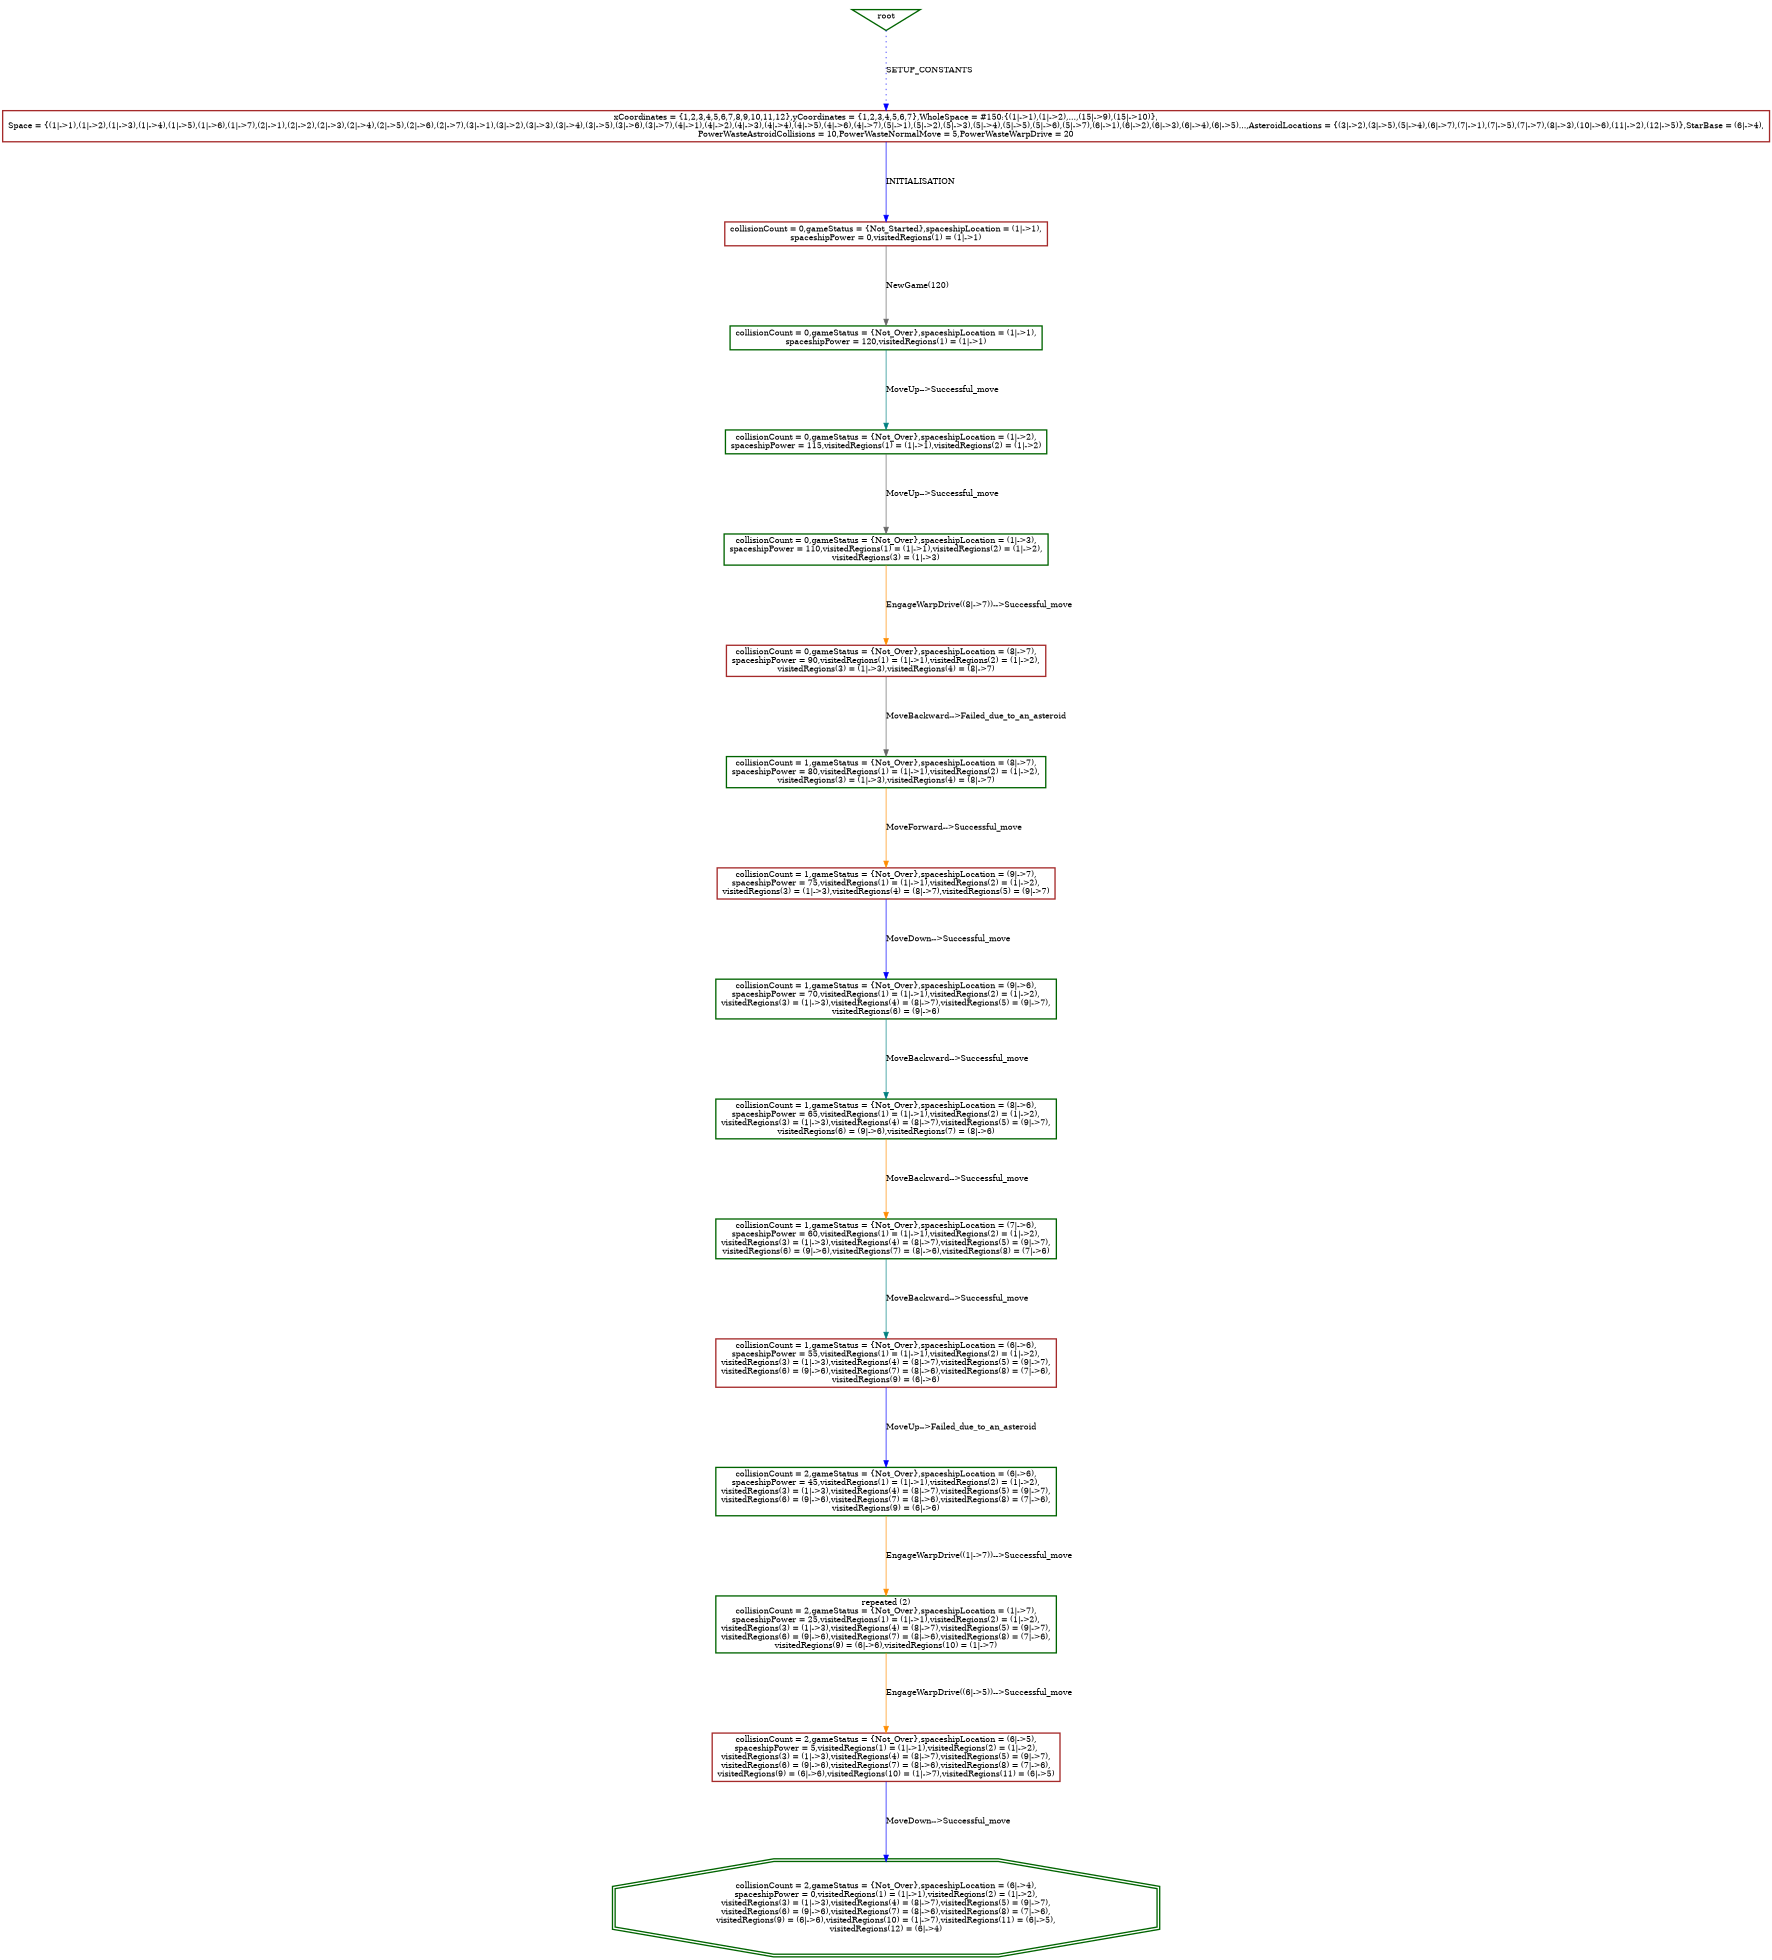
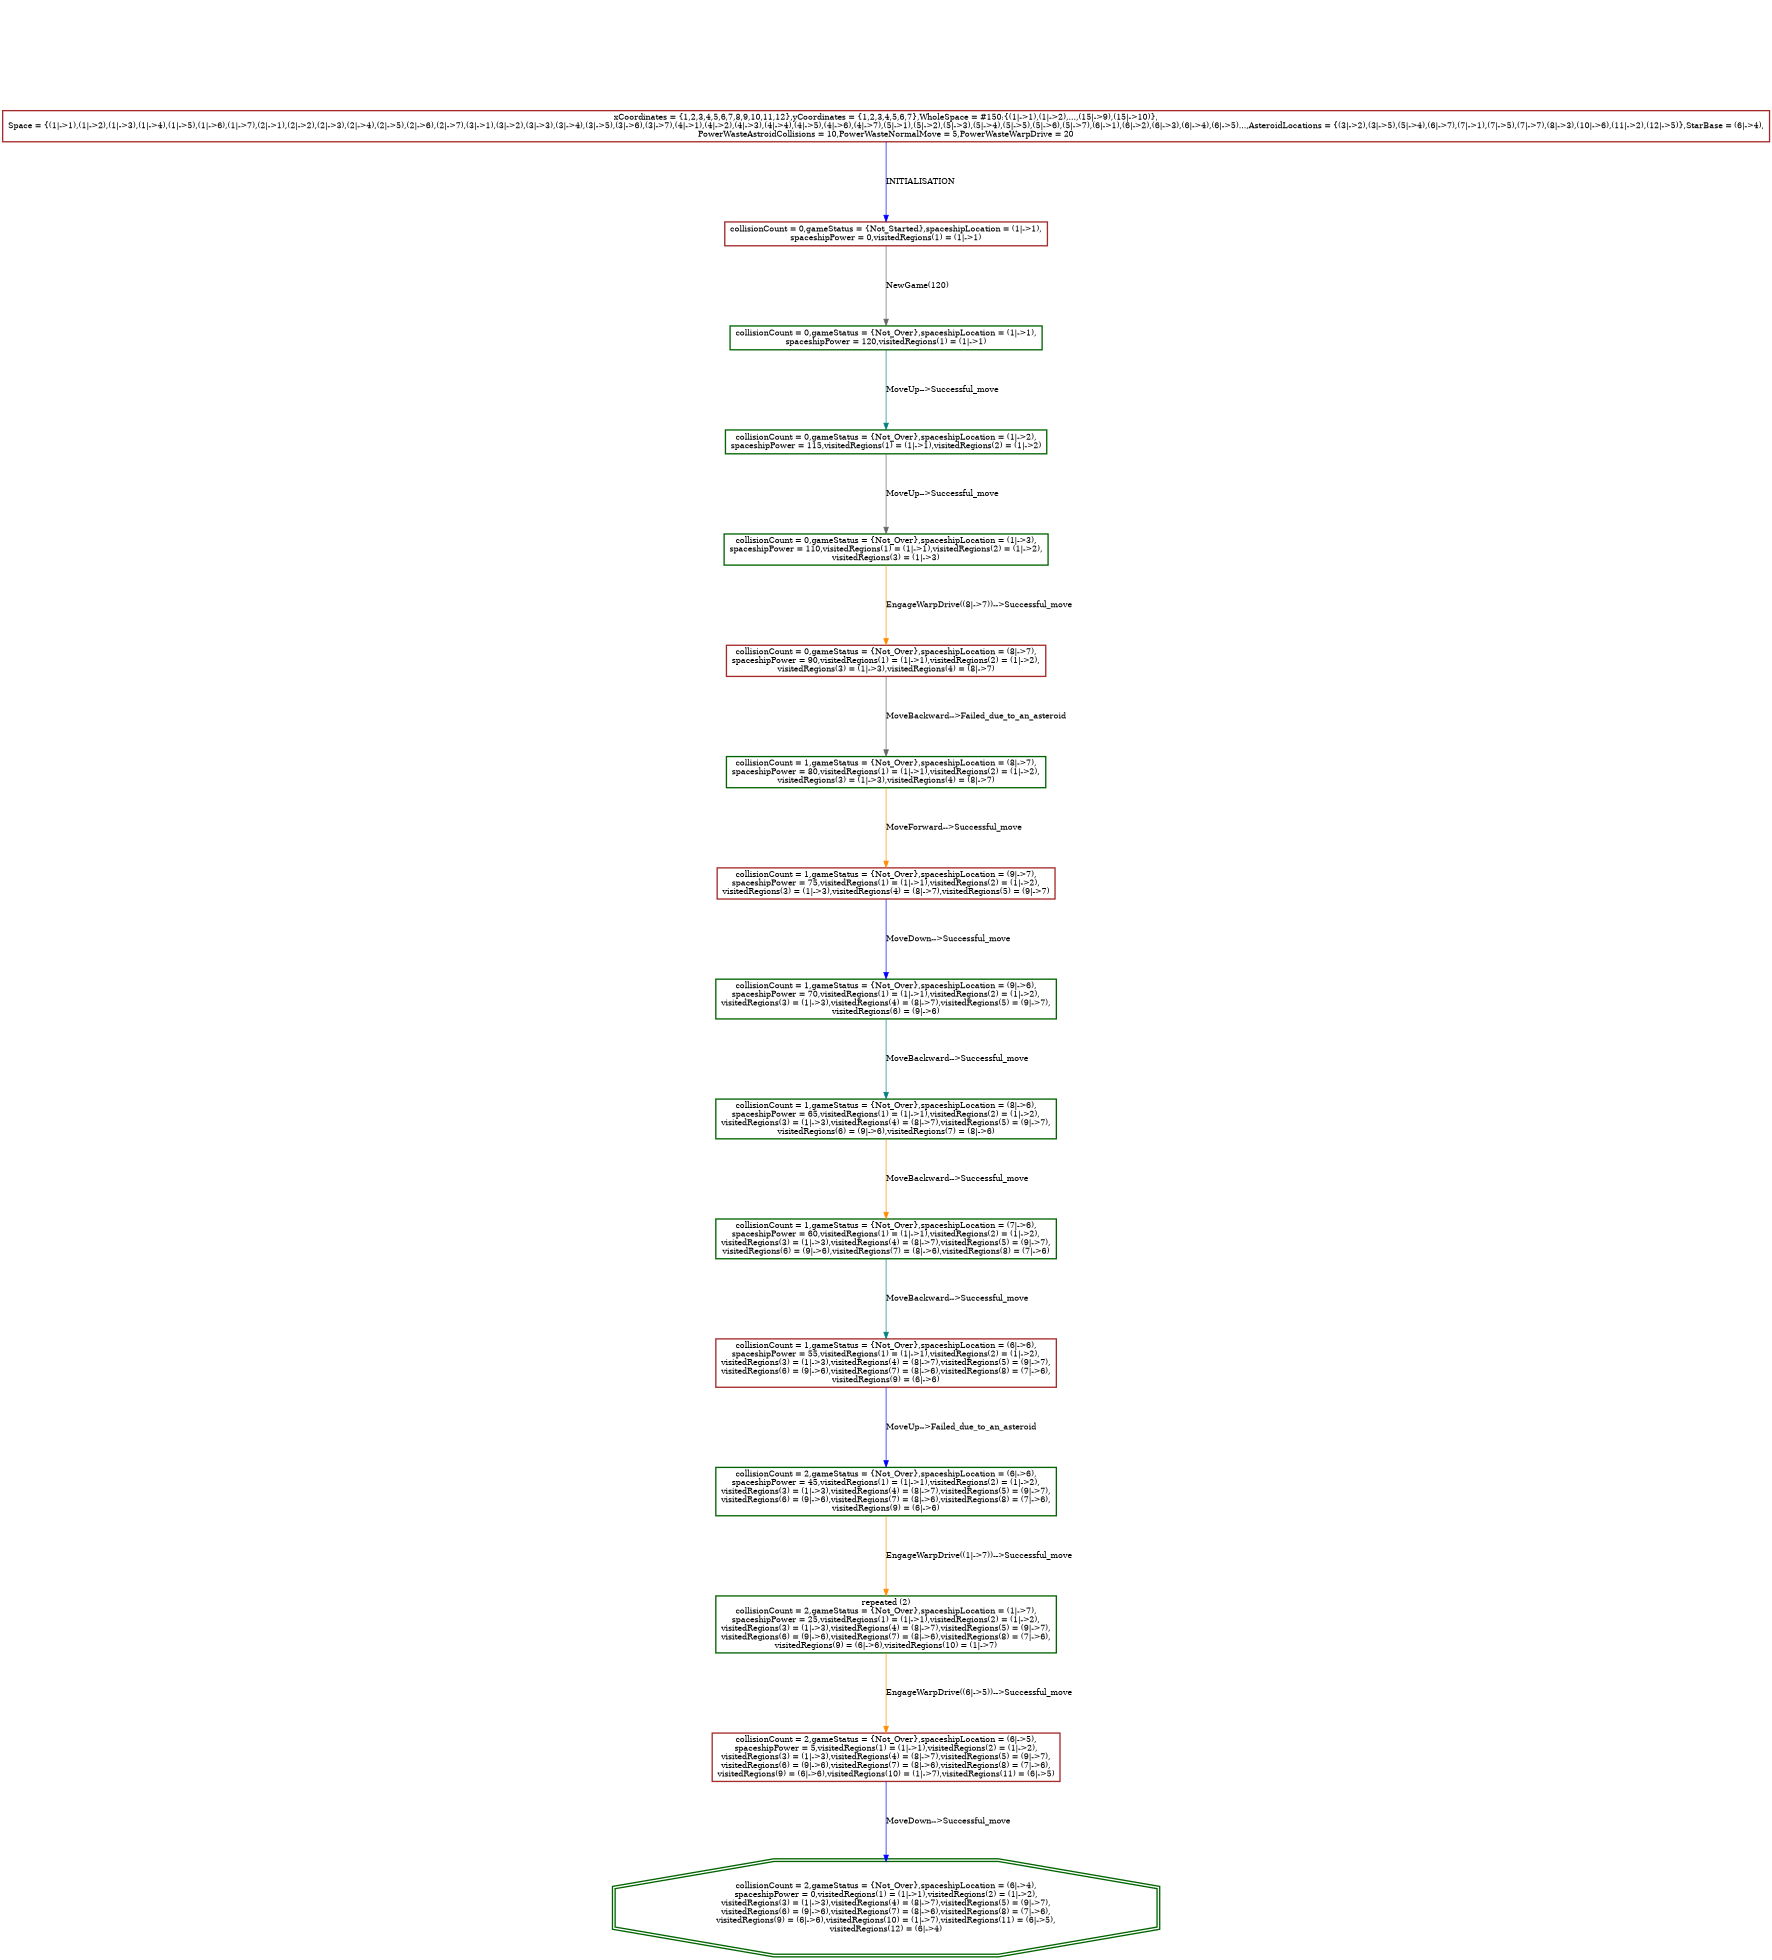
node "root": removed
